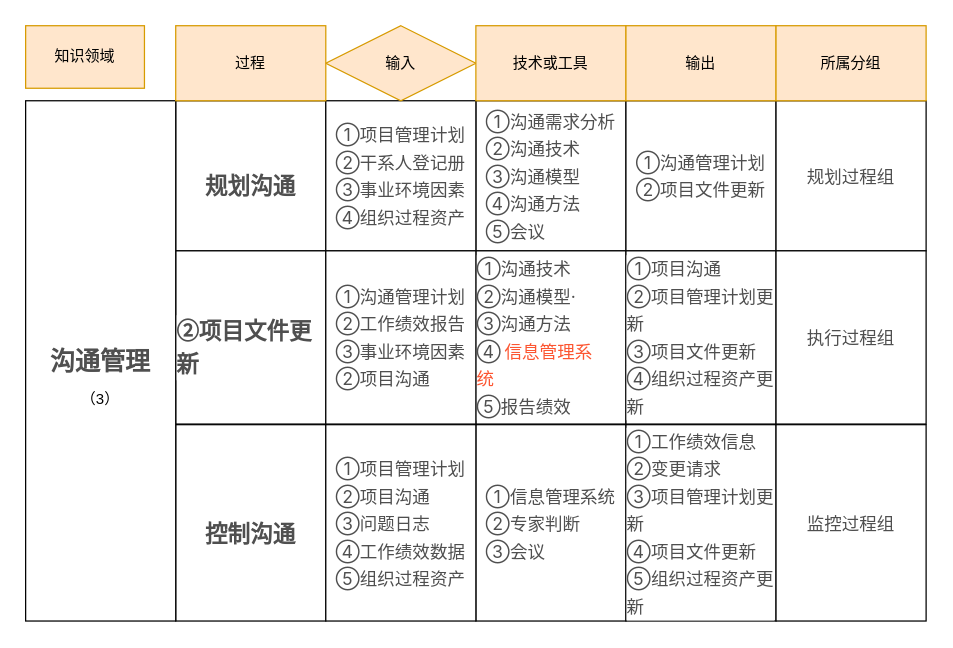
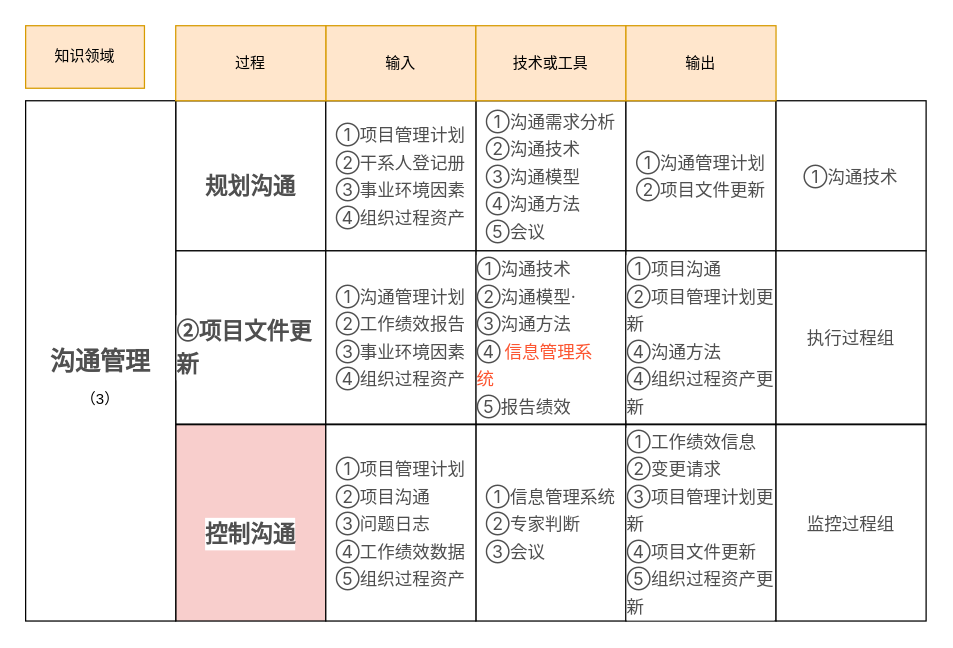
node "输入": shape diamond -> rectangle
node "所属分组": removed
node "规划过程组": label "规划过程组" -> "①沟通技术"
node "①沟通管理计划 ②工作绩效报告 ③事业环境因素 ②项目沟通": label "①沟通管理计划 ②工作绩效报告 ③事业环境因素 ②项目沟通" -> "①沟通管理计划 ②工作绩效报告 ③事业环境因素 ④组织过程资产"
node "①项目沟通 ②项目管理计划更新 ③项目文件更新 ④组织过程资产更新": label "①项目沟通 ②项目管理计划更新 ③项目文件更新 ④组织过程资产更新" -> "①项目沟通 ②项目管理计划更新 ④沟通方法 ④组织过程资产更新"
node "控制沟通": fillcolor #ffffff -> #f8cecc
